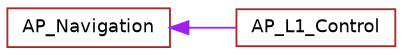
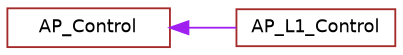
node "AP_Navigation": label "AP_Navigation" -> "AP_Control"
